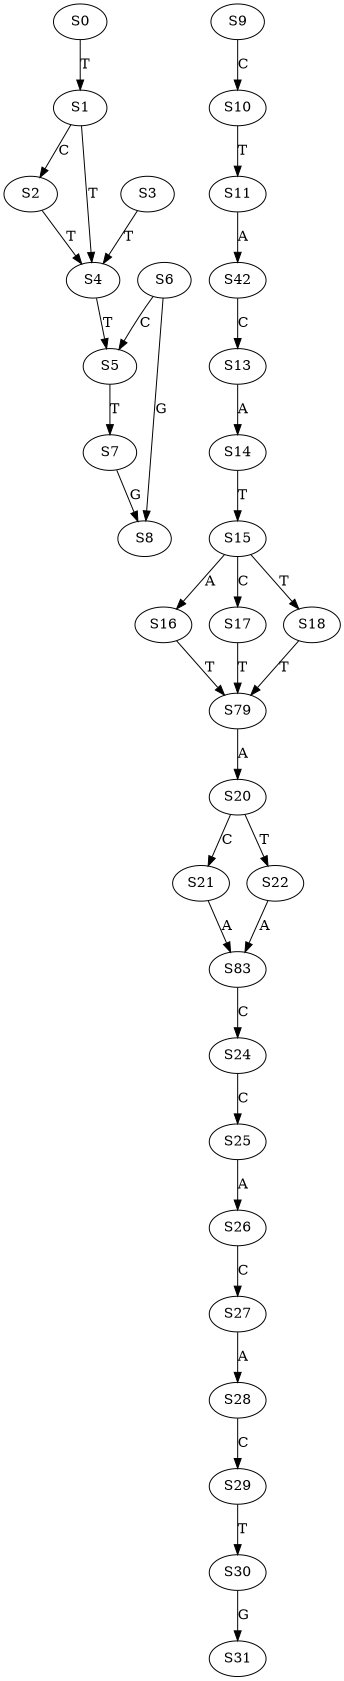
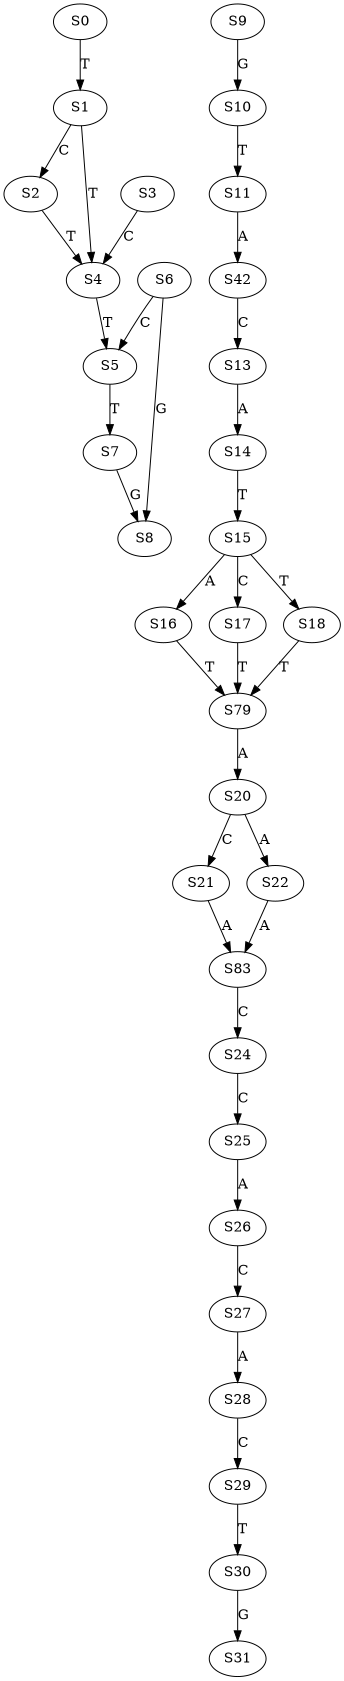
edge "S9" -> "S10": label "C" -> "G"
edge "S3" -> "S4": label "T" -> "C"
edge "S20" -> "S22": label "T" -> "A"
